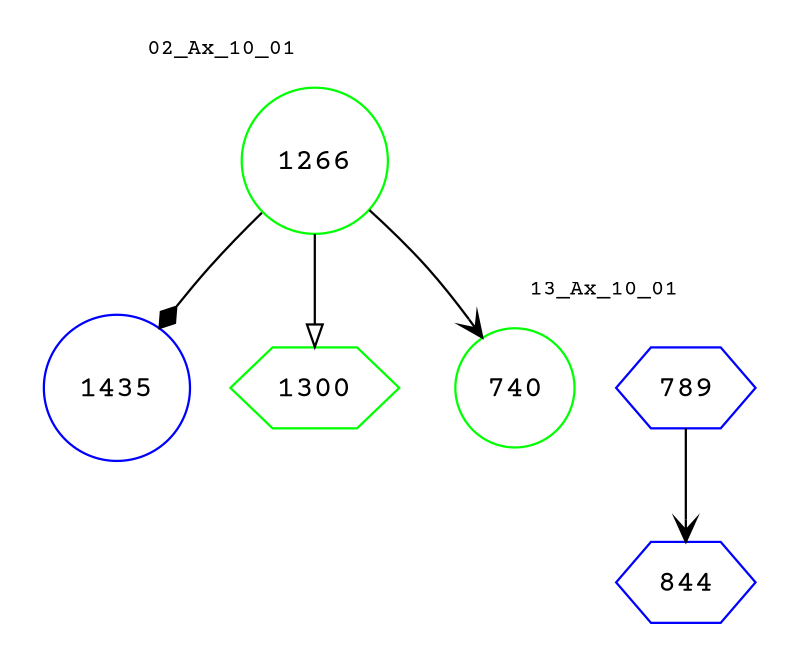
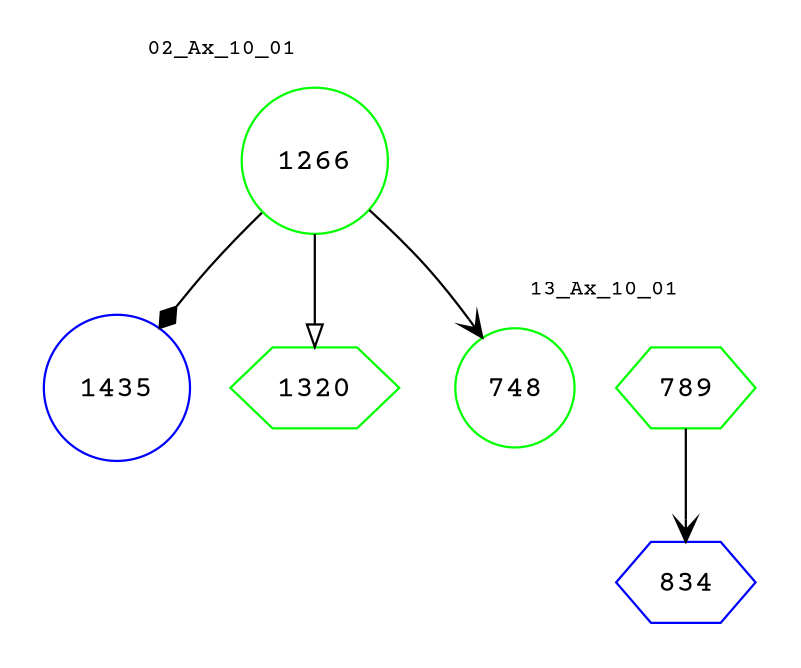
node "1300": label "1300" -> "1320"
node "740": label "740" -> "748"
node "789": color blue -> green
node "844": label "844" -> "834"
